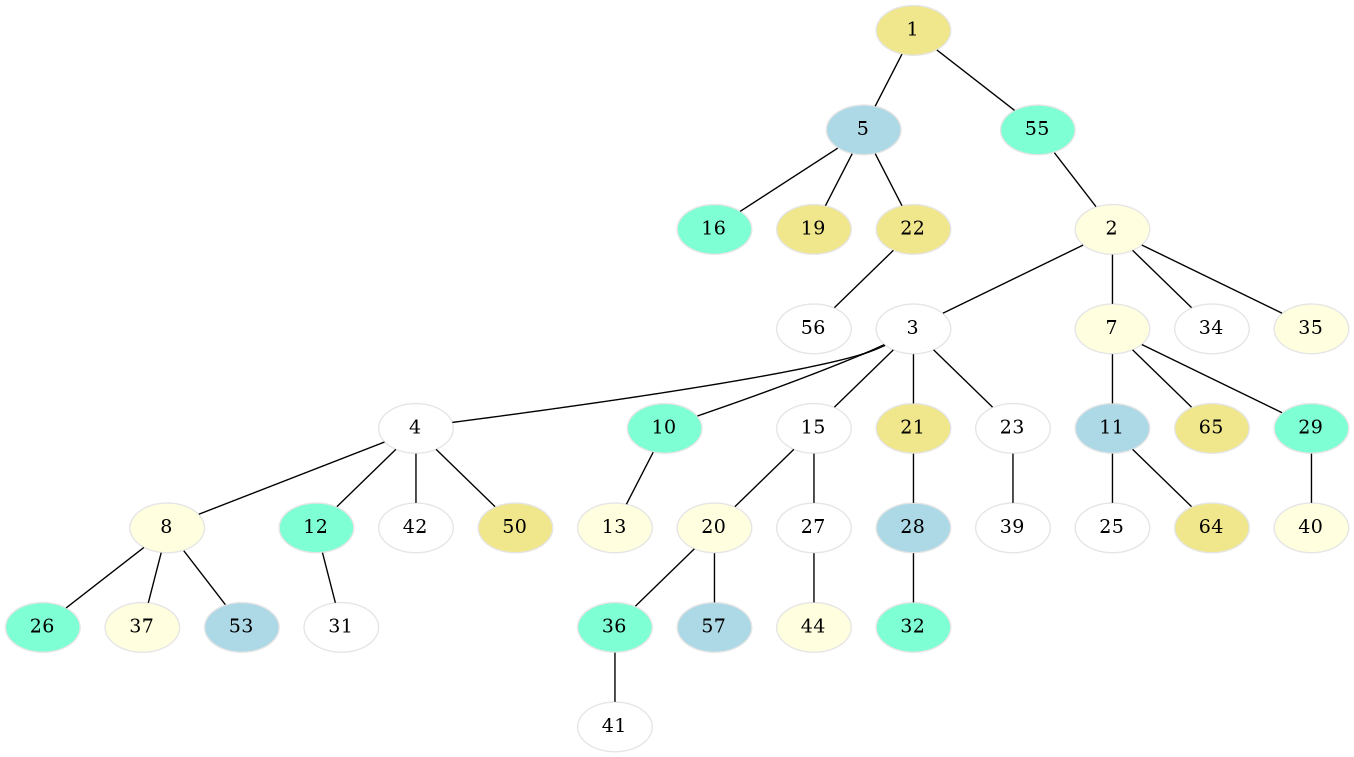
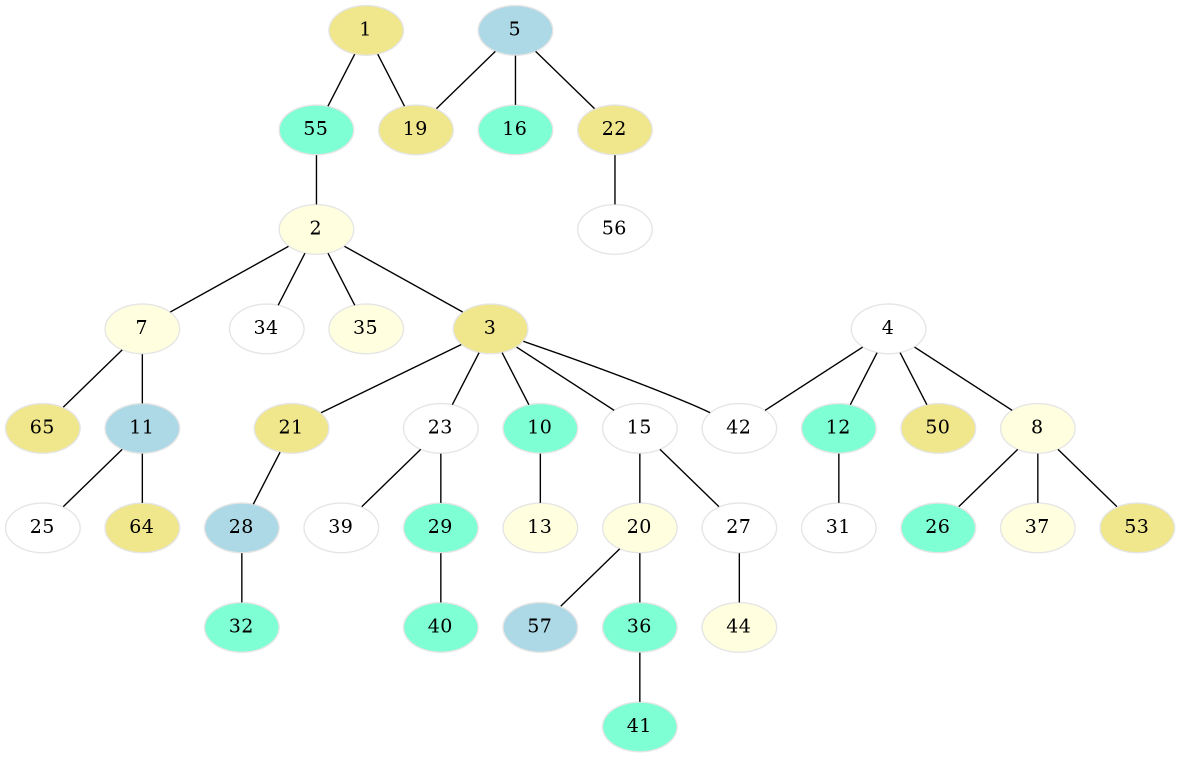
edge "1" -- "5": now "1" -- "19"
node "3": fillcolor white -> khaki
edge "7" -- "29": now "23" -- "29"
edge "3" -- "4": now "3" -- "42"
node "40": fillcolor lightyellow -> aquamarine
node "53": fillcolor lightblue -> khaki
node "41": fillcolor white -> aquamarine
